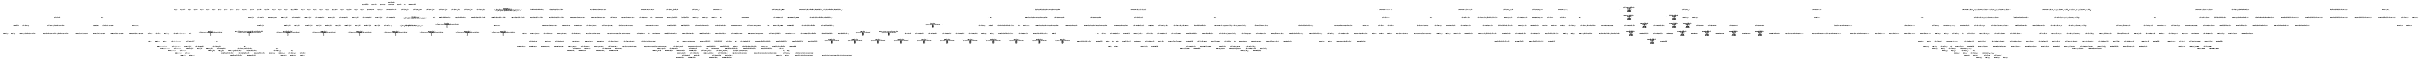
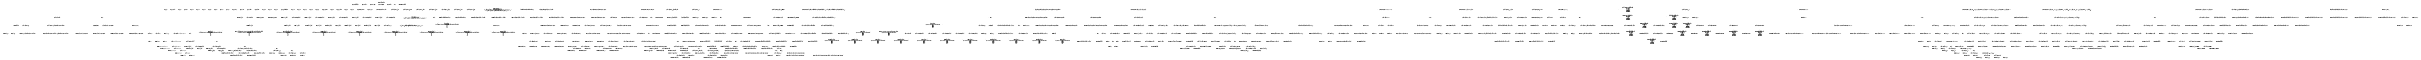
node "(IDENTIFIER,v9,v9 = req_ies_len)": added
